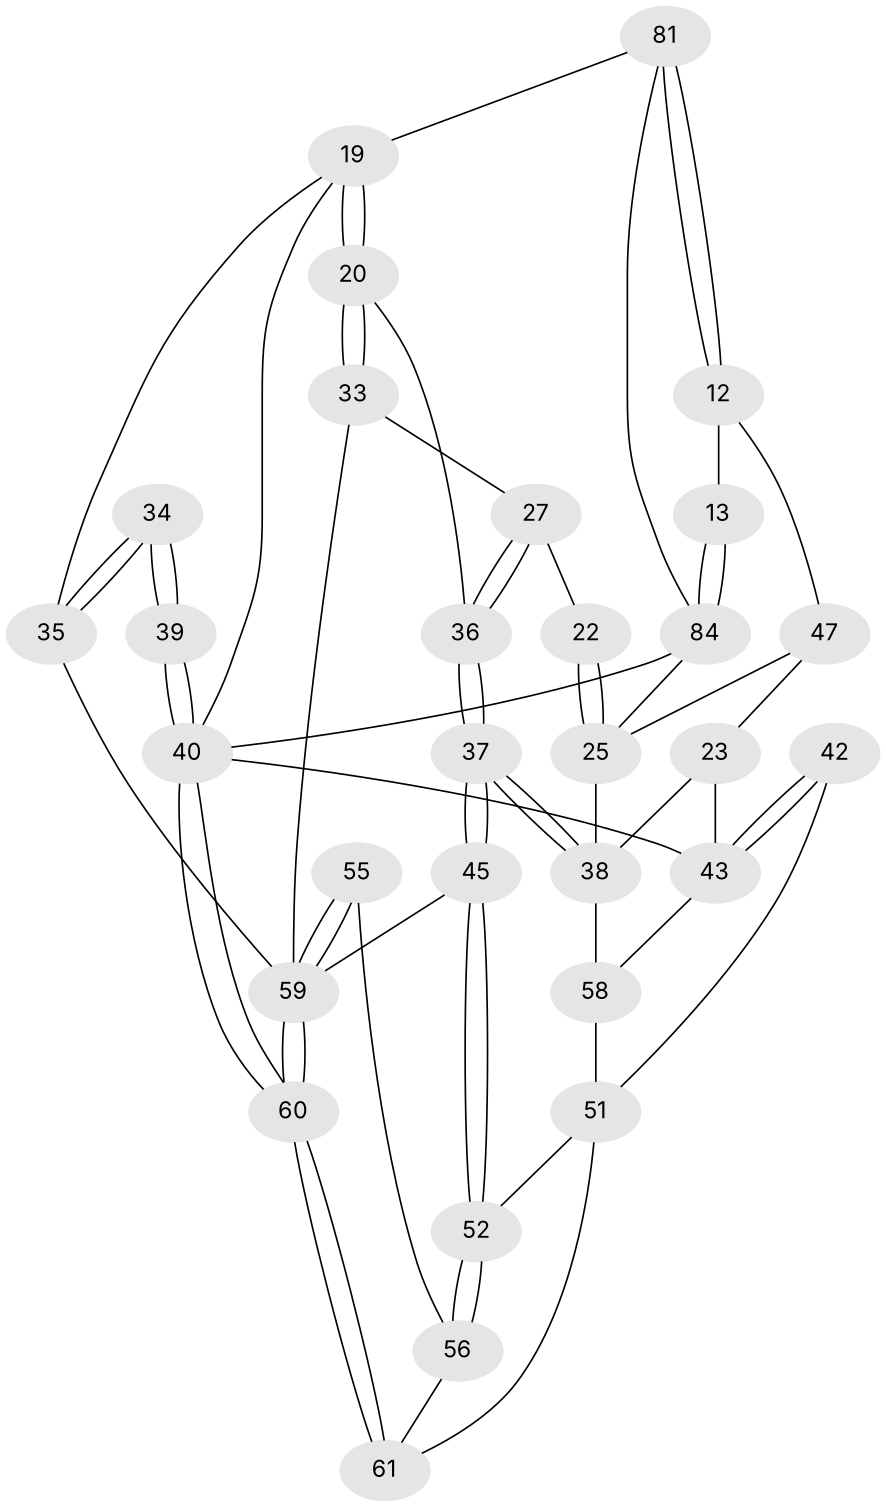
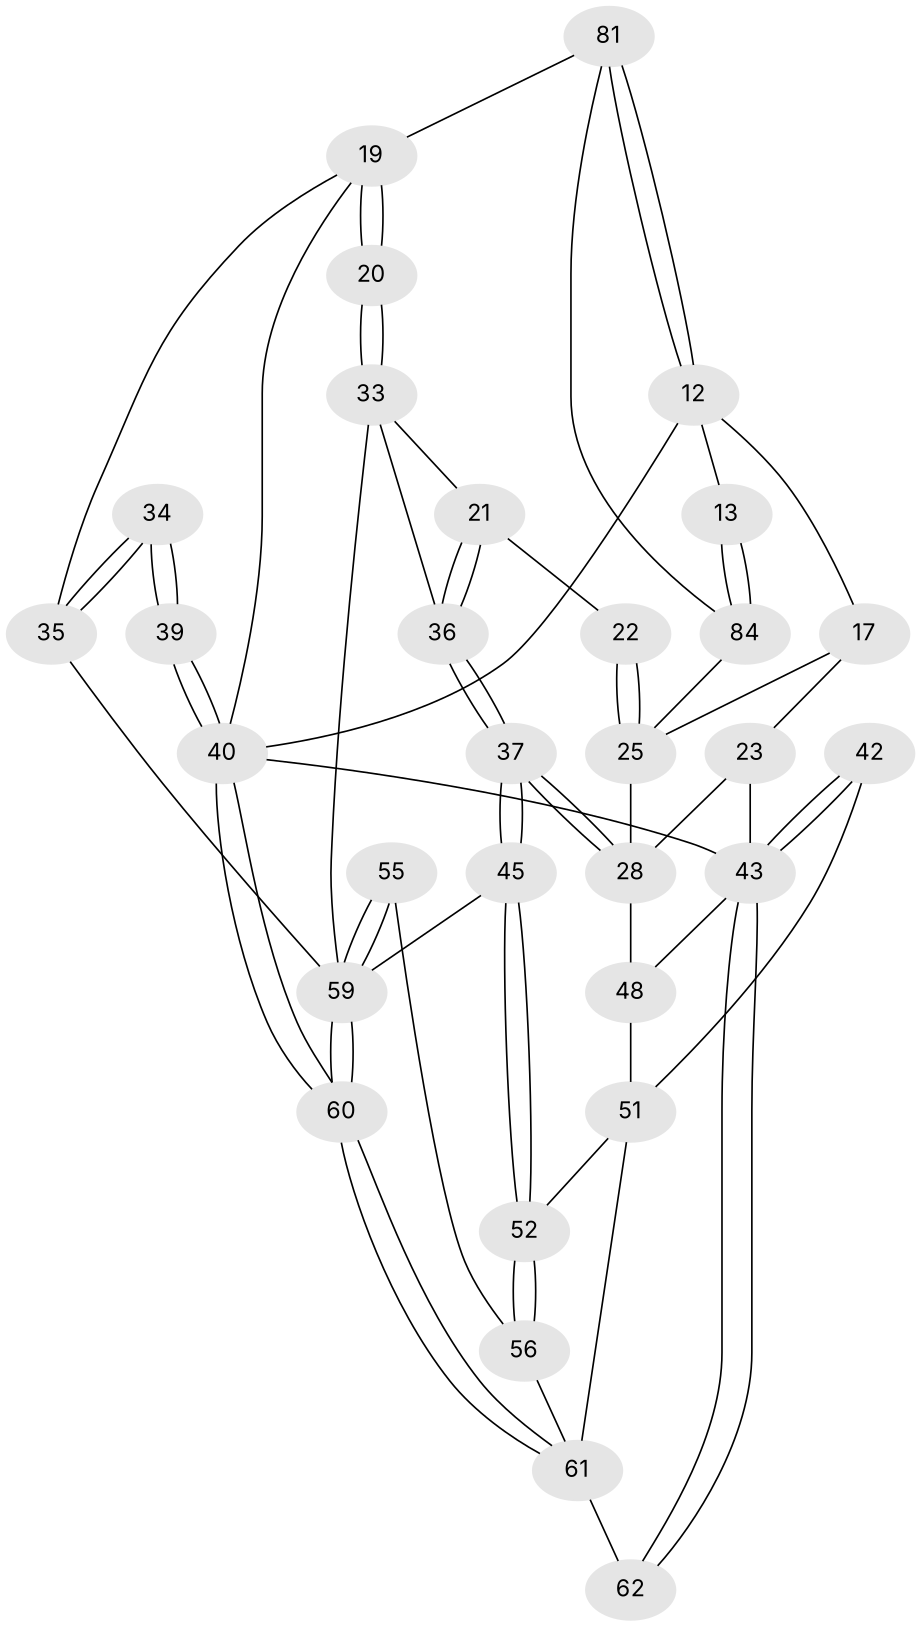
edge "20" -- "36": now "33" -- "36"
node "27": label "27" -> "21"
node "47": label "47" -> "17"
edge "84" -- "40": now "12" -- "40"
node "38": label "38" -> "28"
node "58": label "58" -> "48"
node "62": added
